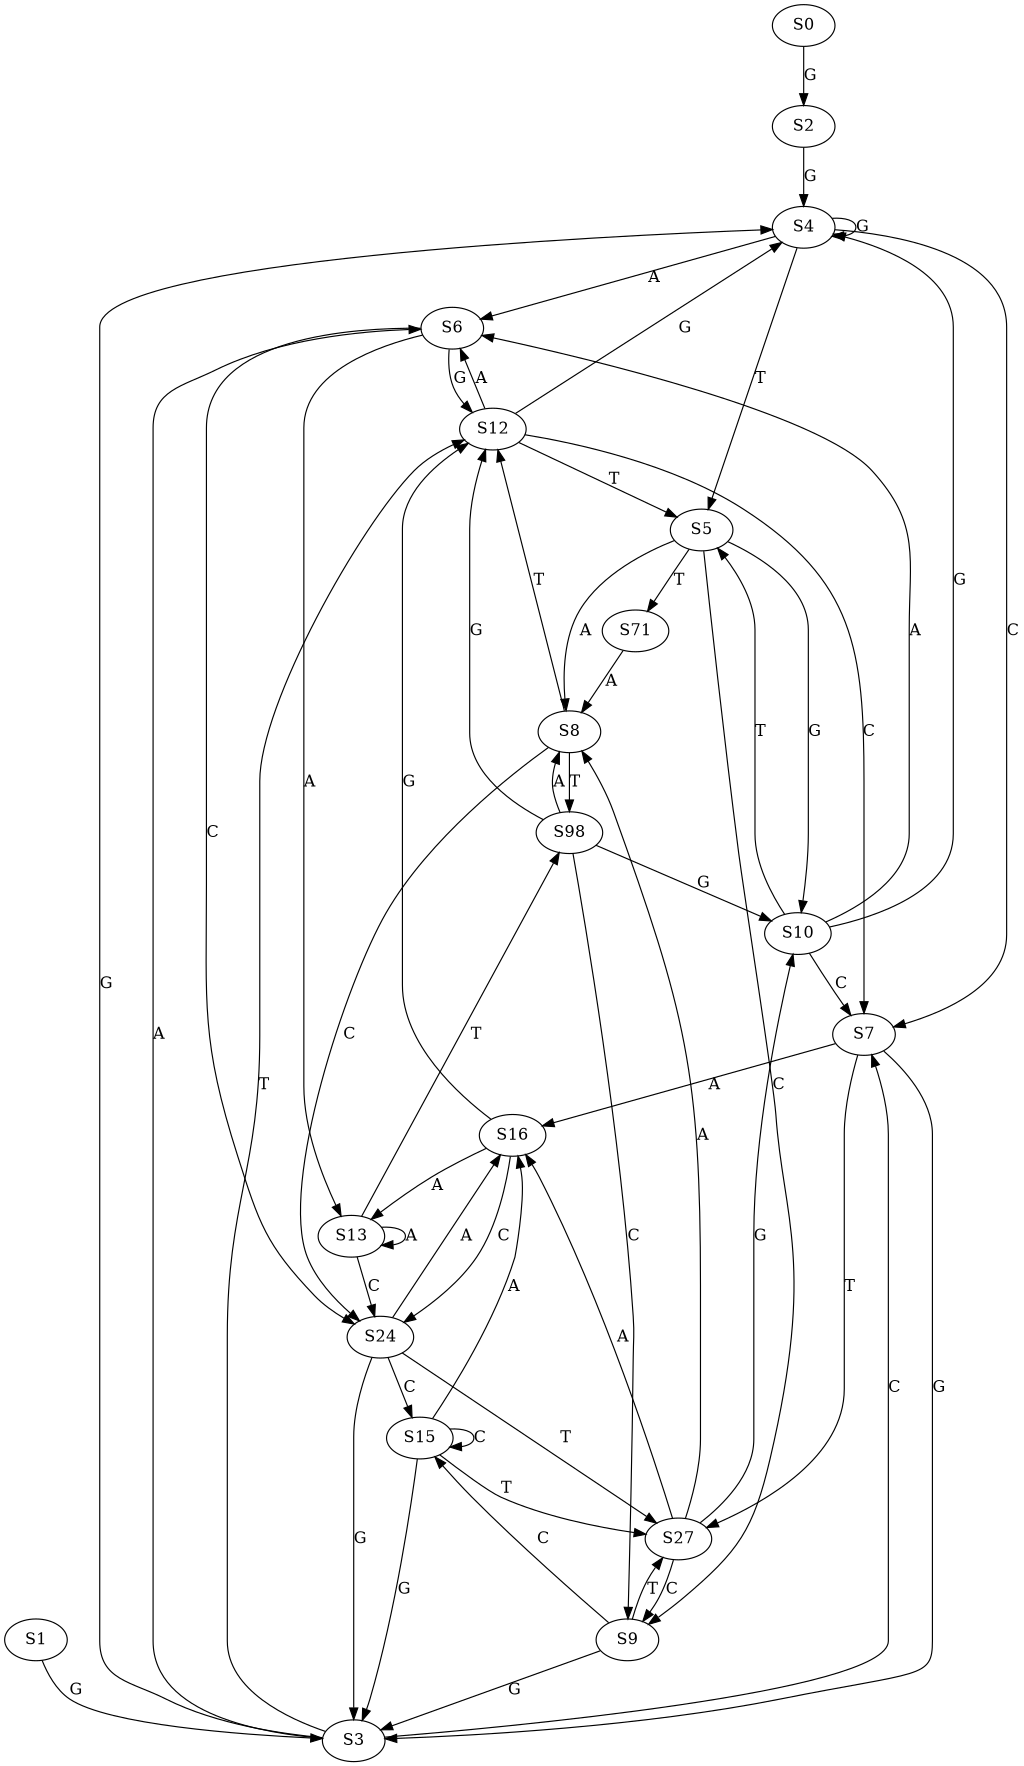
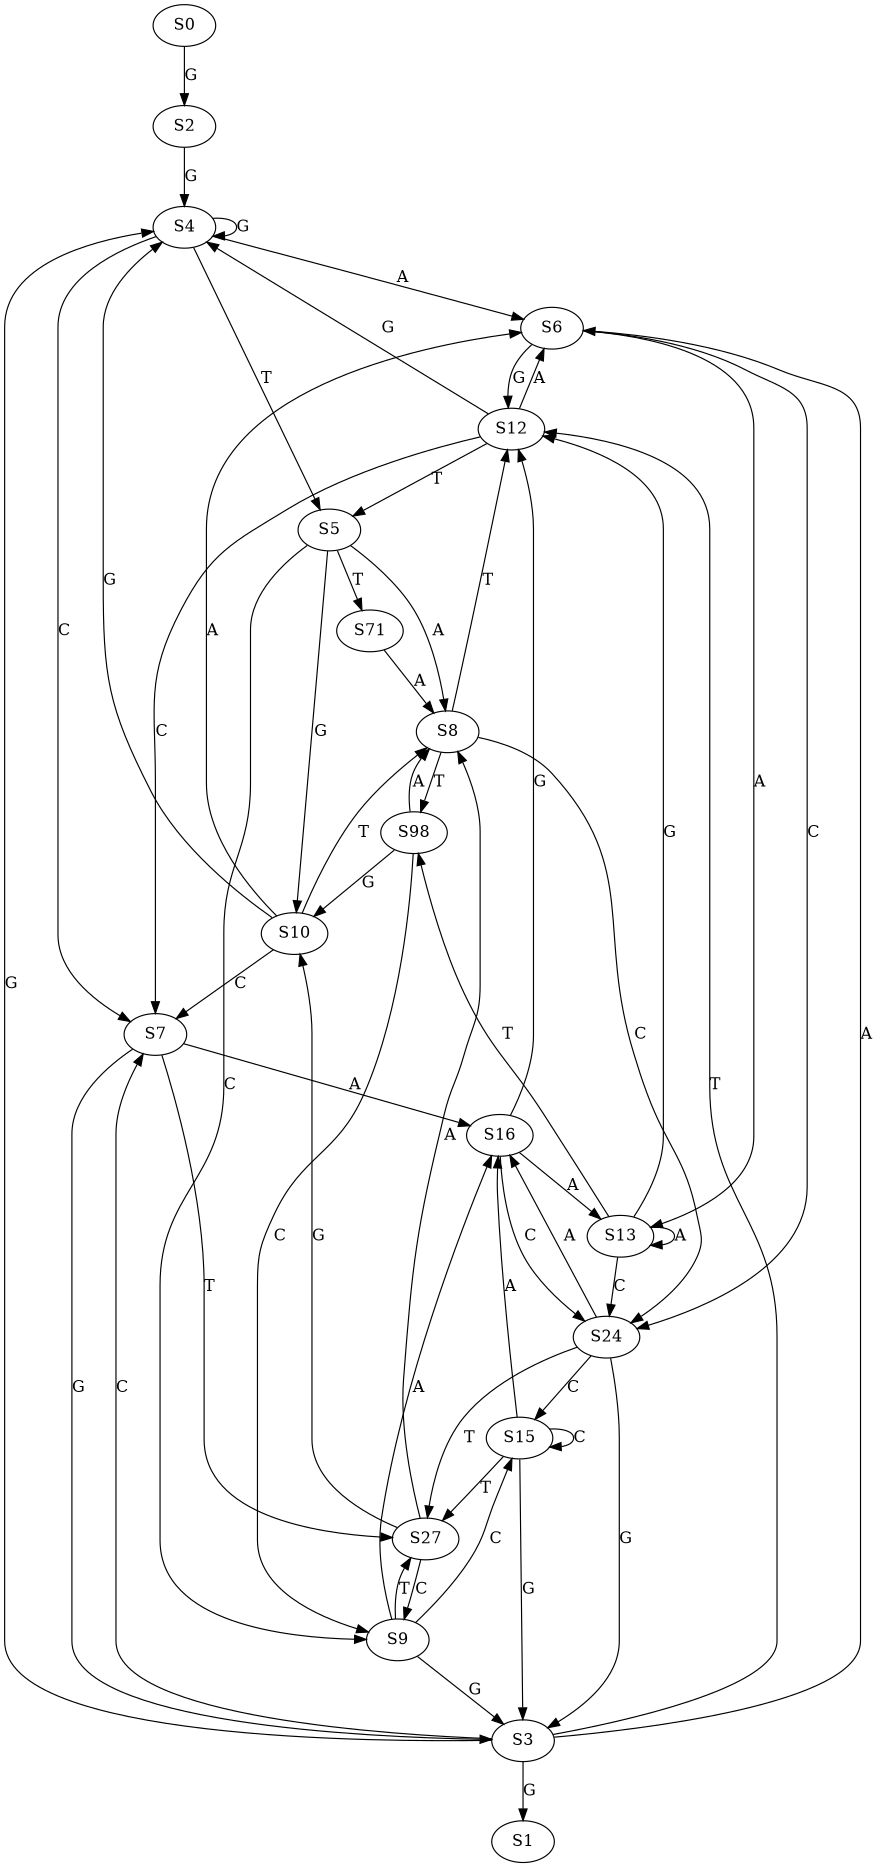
edge "S98" -> "S12": now "S13" -> "S12"
edge "S10" -> "S5": now "S10" -> "S8"
edge "S27" -> "S16": now "S9" -> "S16"
edge "S1" -> "S3": reversed
